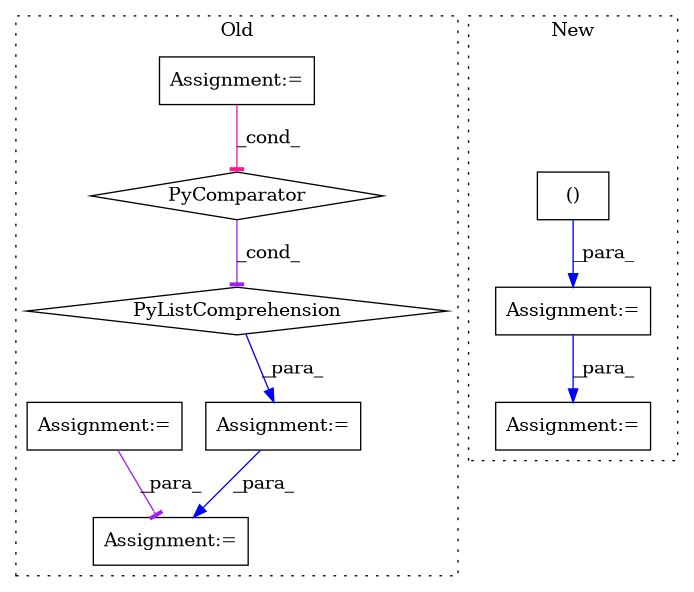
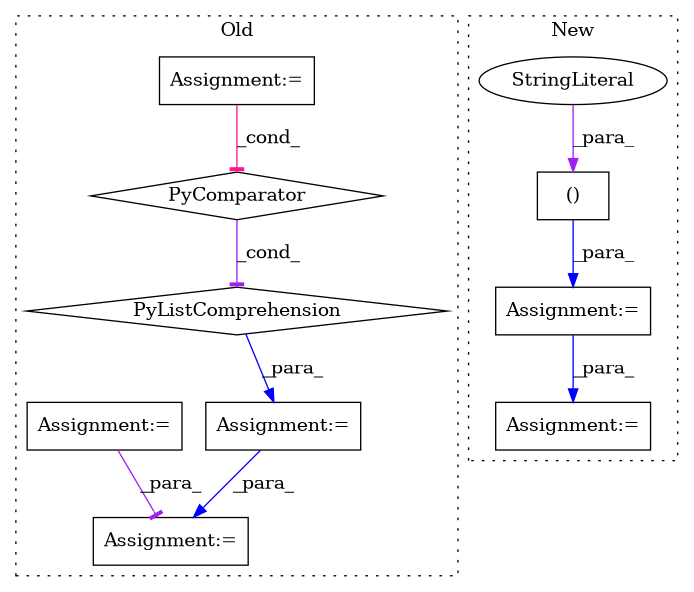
node "StringLiteral": added
